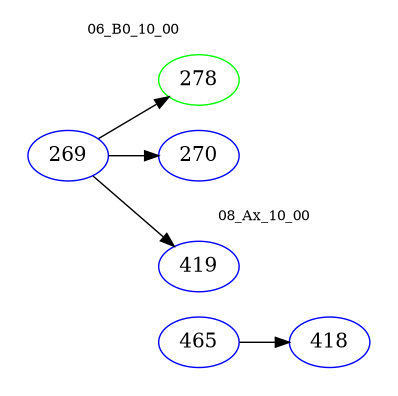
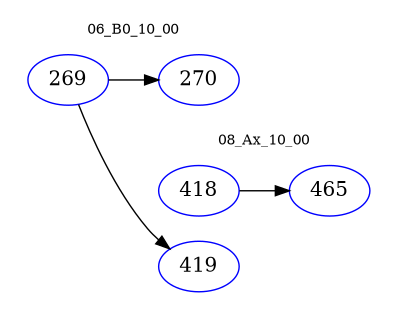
node "278": removed
edge "465" -> "418": reversed
